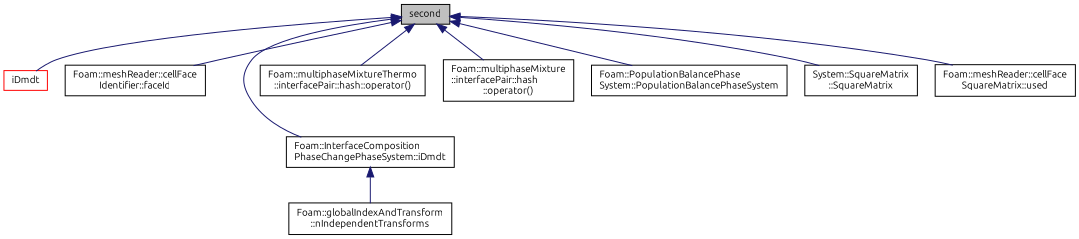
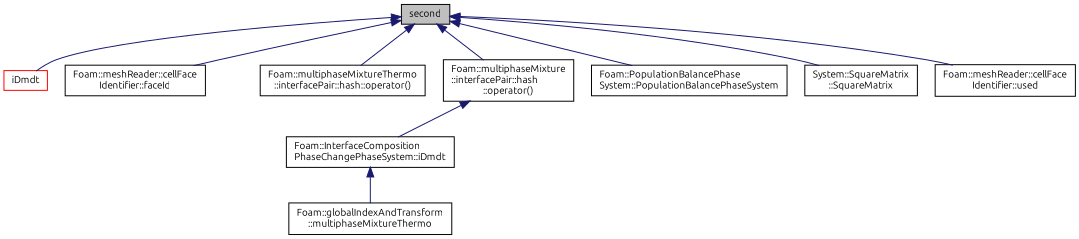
edge "Foam::InterfaceComposition PhaseChangePhaseSystem::iDmdt" -> "second": now "Foam::InterfaceComposition PhaseChangePhaseSystem::iDmdt" -> "Foam::multiphaseMixture ::interfacePair::hash ::operator()"
node "Foam::meshReader::cellFace SquareMatrix::used": label "Foam::meshReader::cellFace SquareMatrix::used" -> "Foam::meshReader::cellFace Identifier::used"
node "Foam::globalIndexAndTransform ::nIndependentTransforms": label "Foam::globalIndexAndTransform ::nIndependentTransforms" -> "Foam::globalIndexAndTransform ::multiphaseMixtureThermo"
